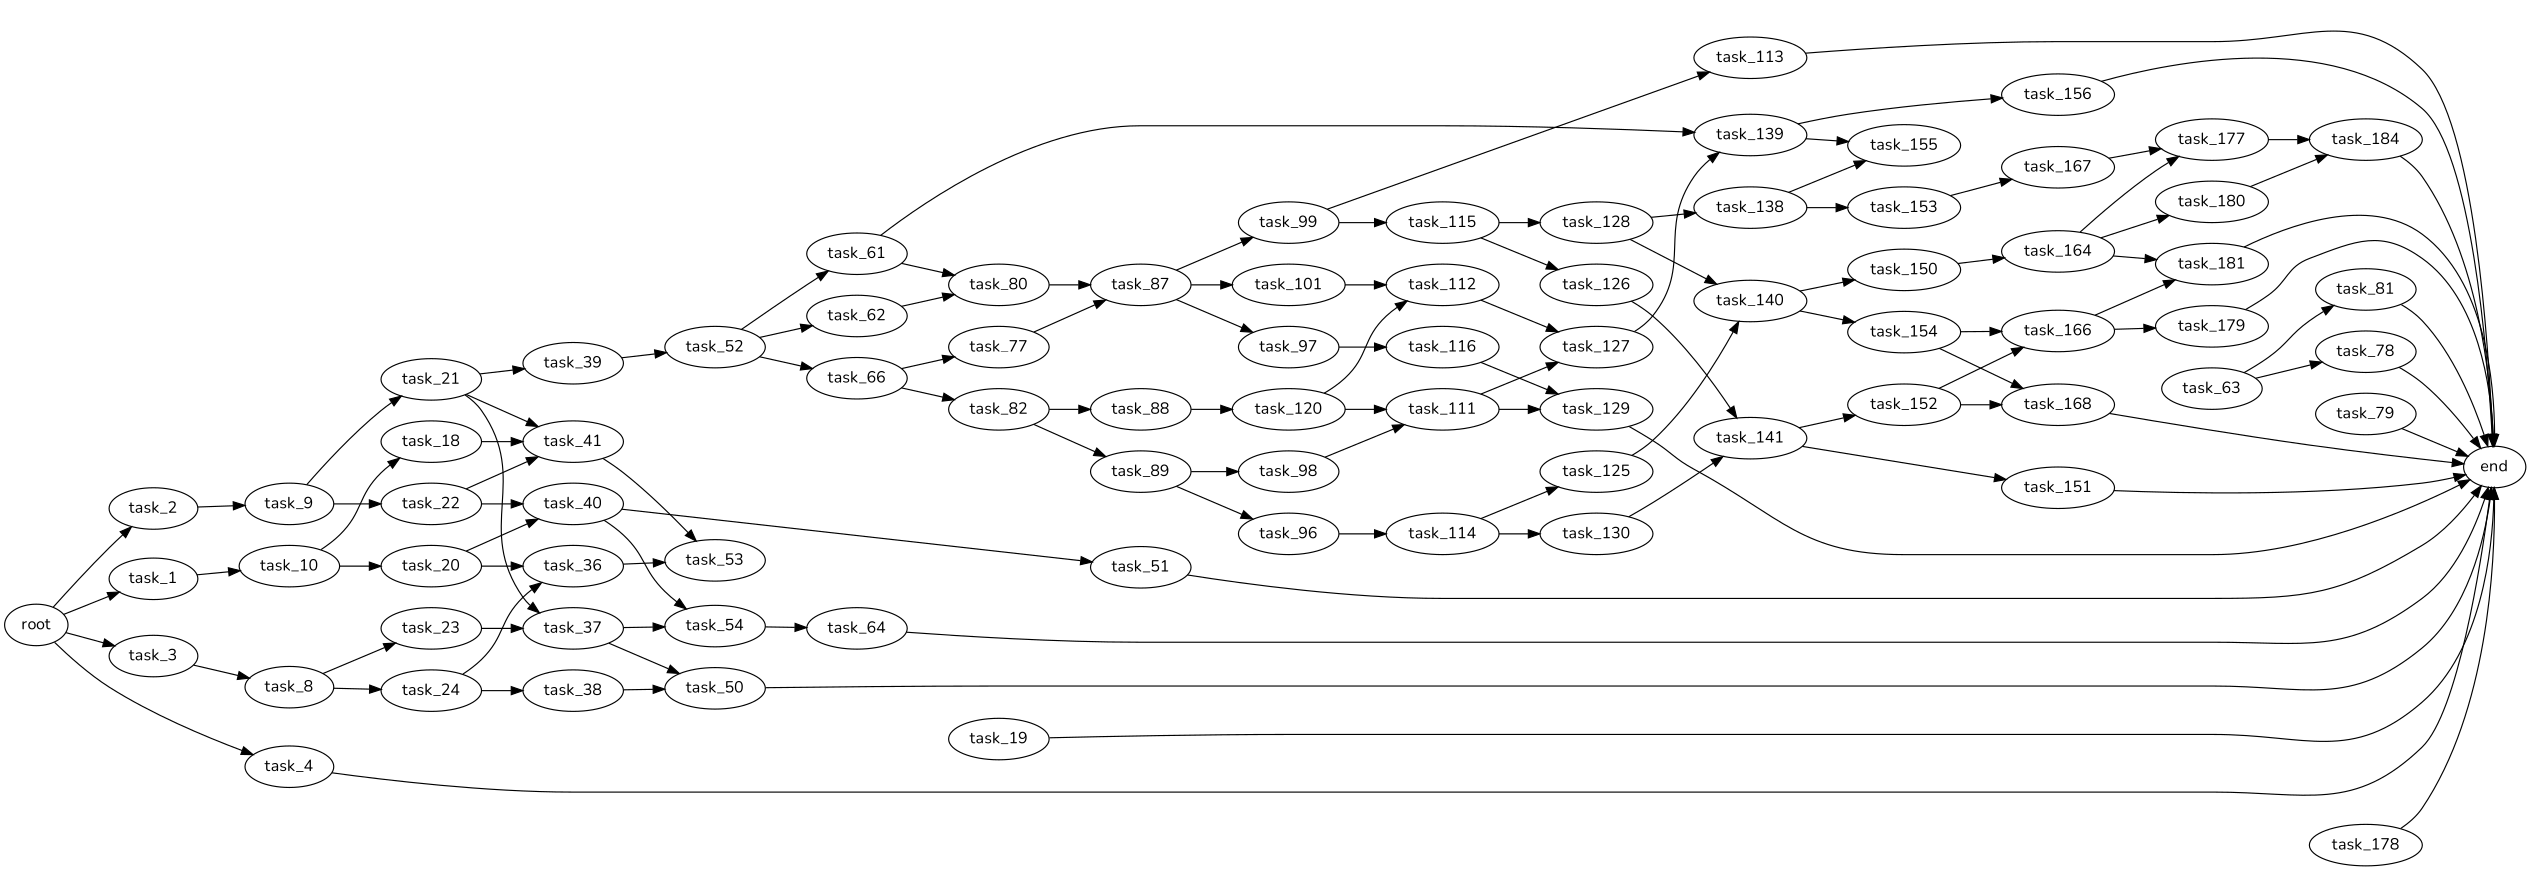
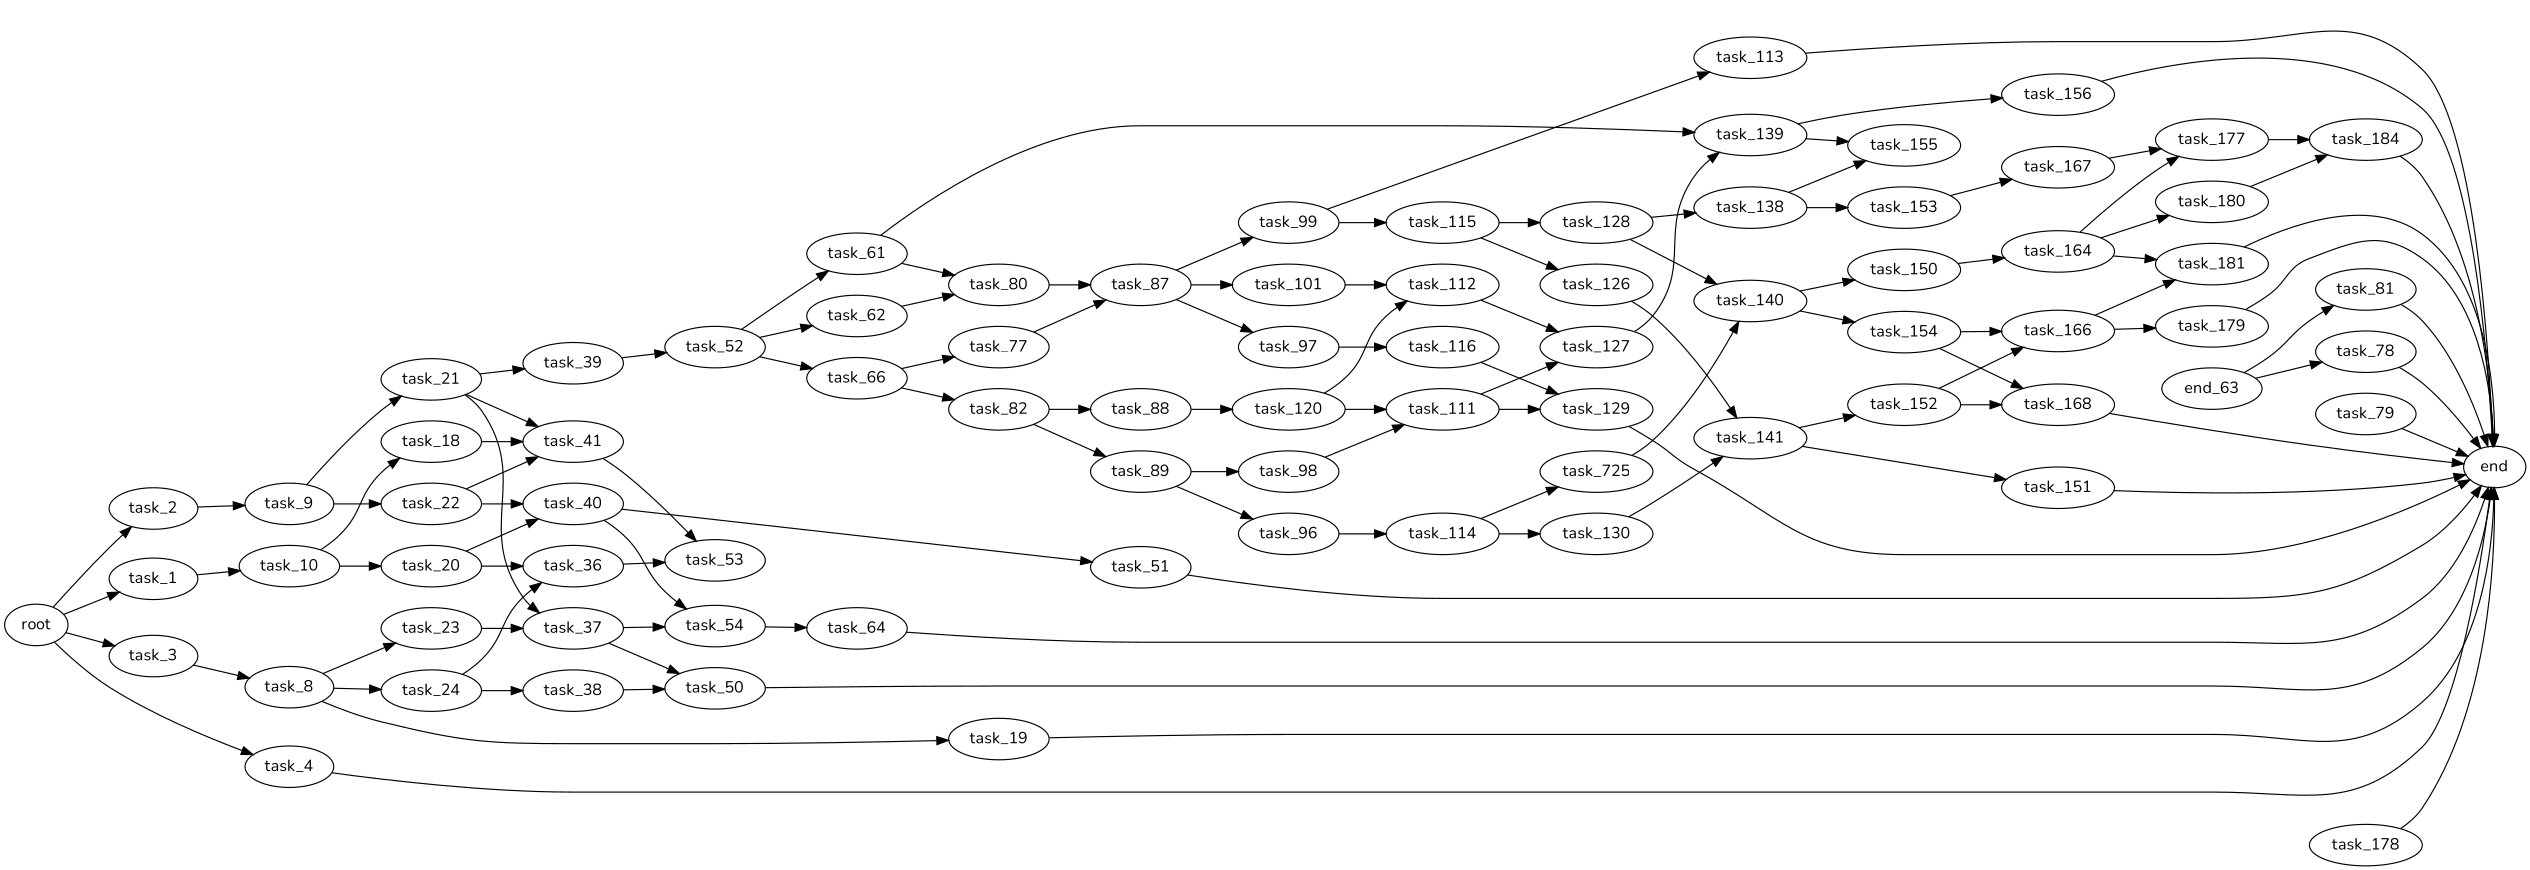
node "task_63": label "task_63" -> "end_63"
node "task_125": label "task_125" -> "task_725"
edge "task_8" -> "task_19": added
